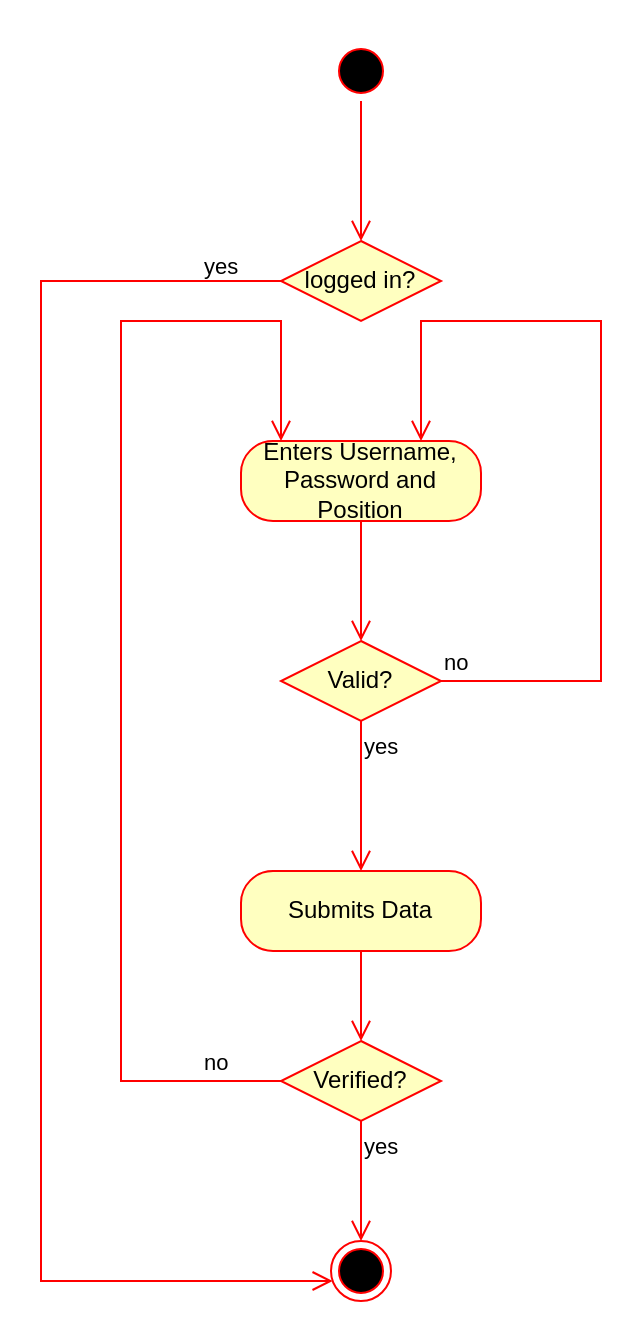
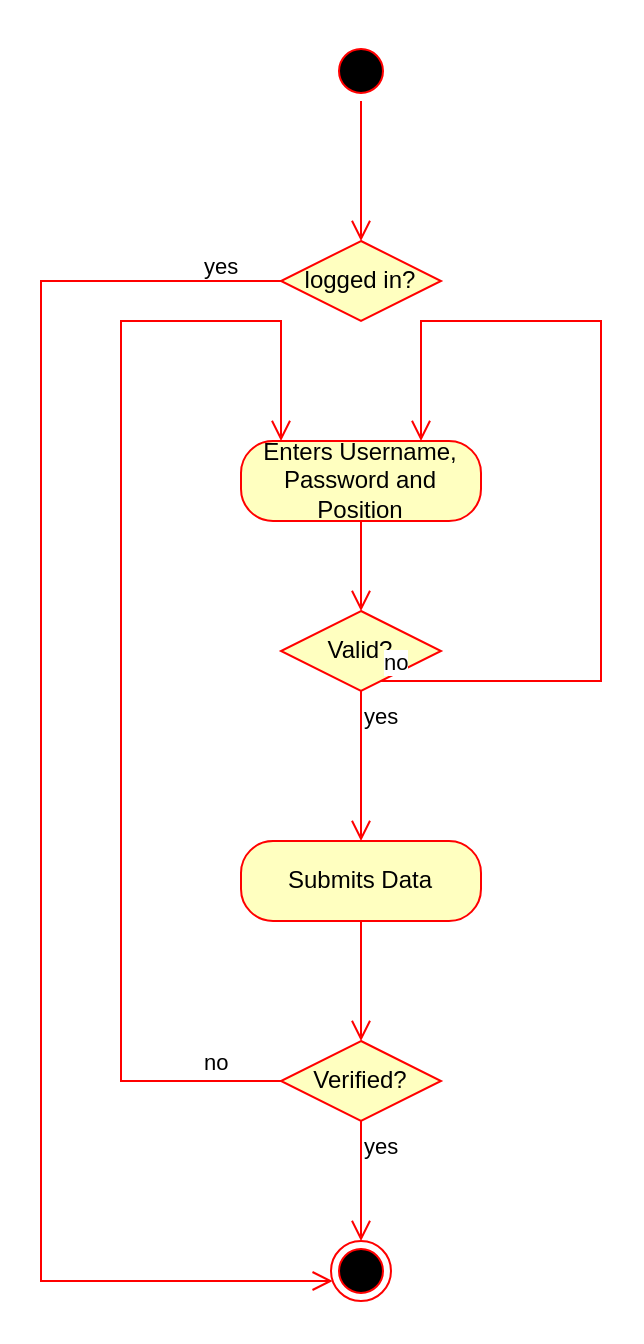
node "Valid?": moved (361, 681) -> (361, 651)
node "Submits Data": moved (361, 911) -> (361, 881)
